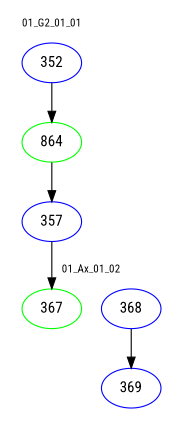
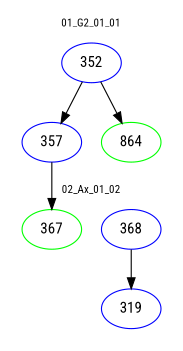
edge "864" -> "357": now "352" -> "357"
cluster "01_Ax_01_02": label "01_Ax_01_02" -> "02_Ax_01_02"
node "369": label "369" -> "319"
